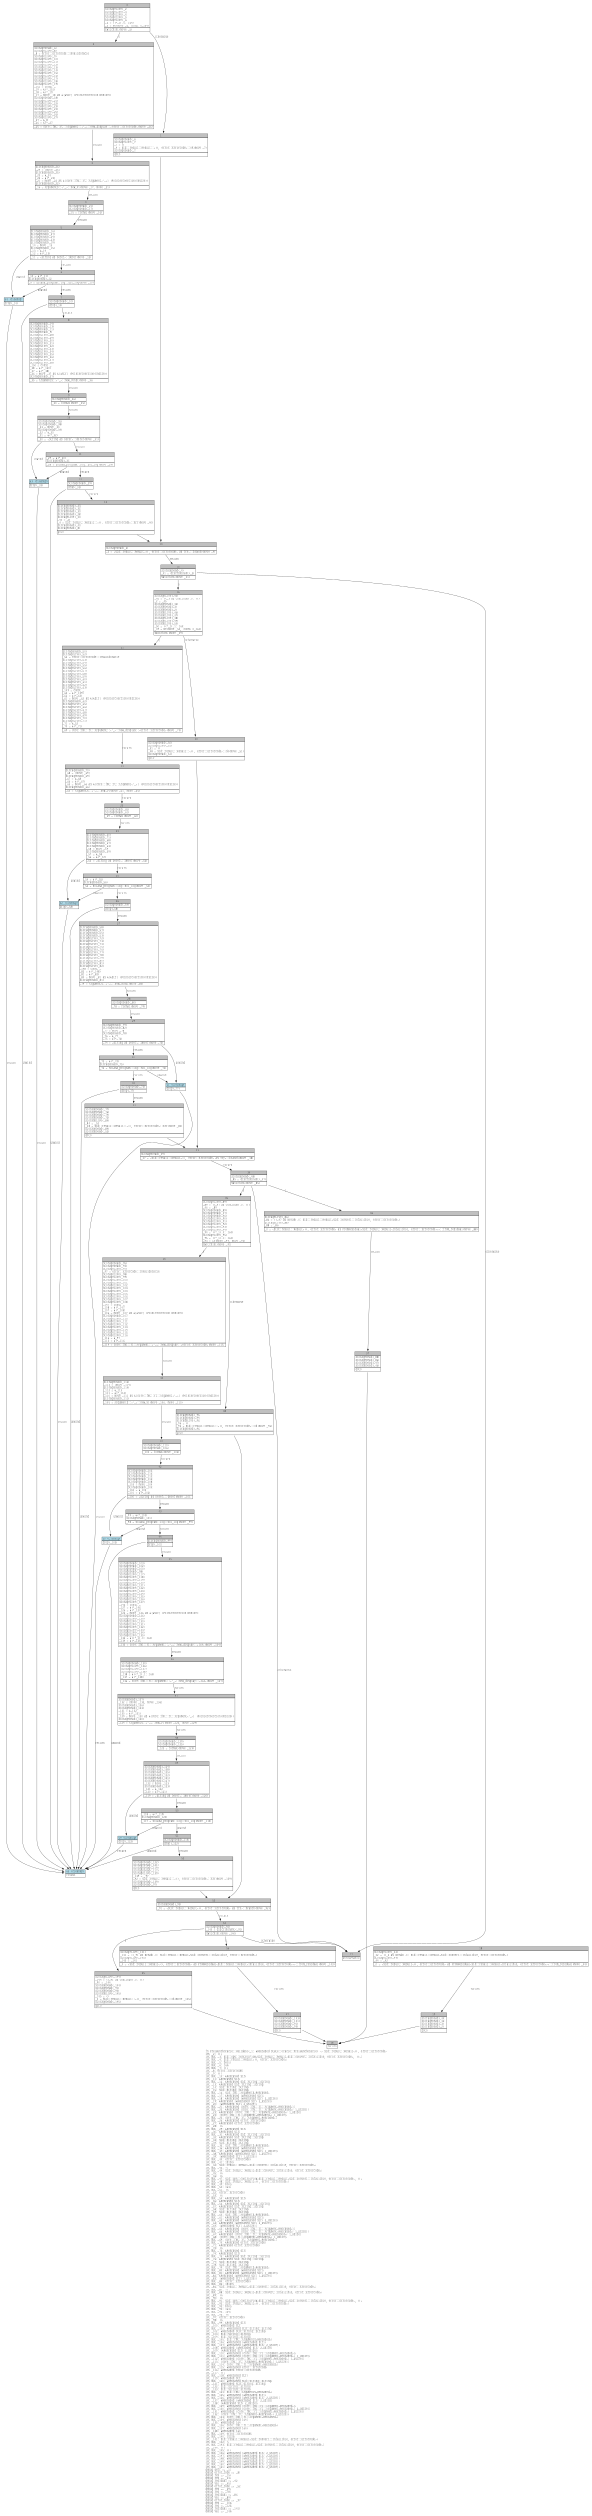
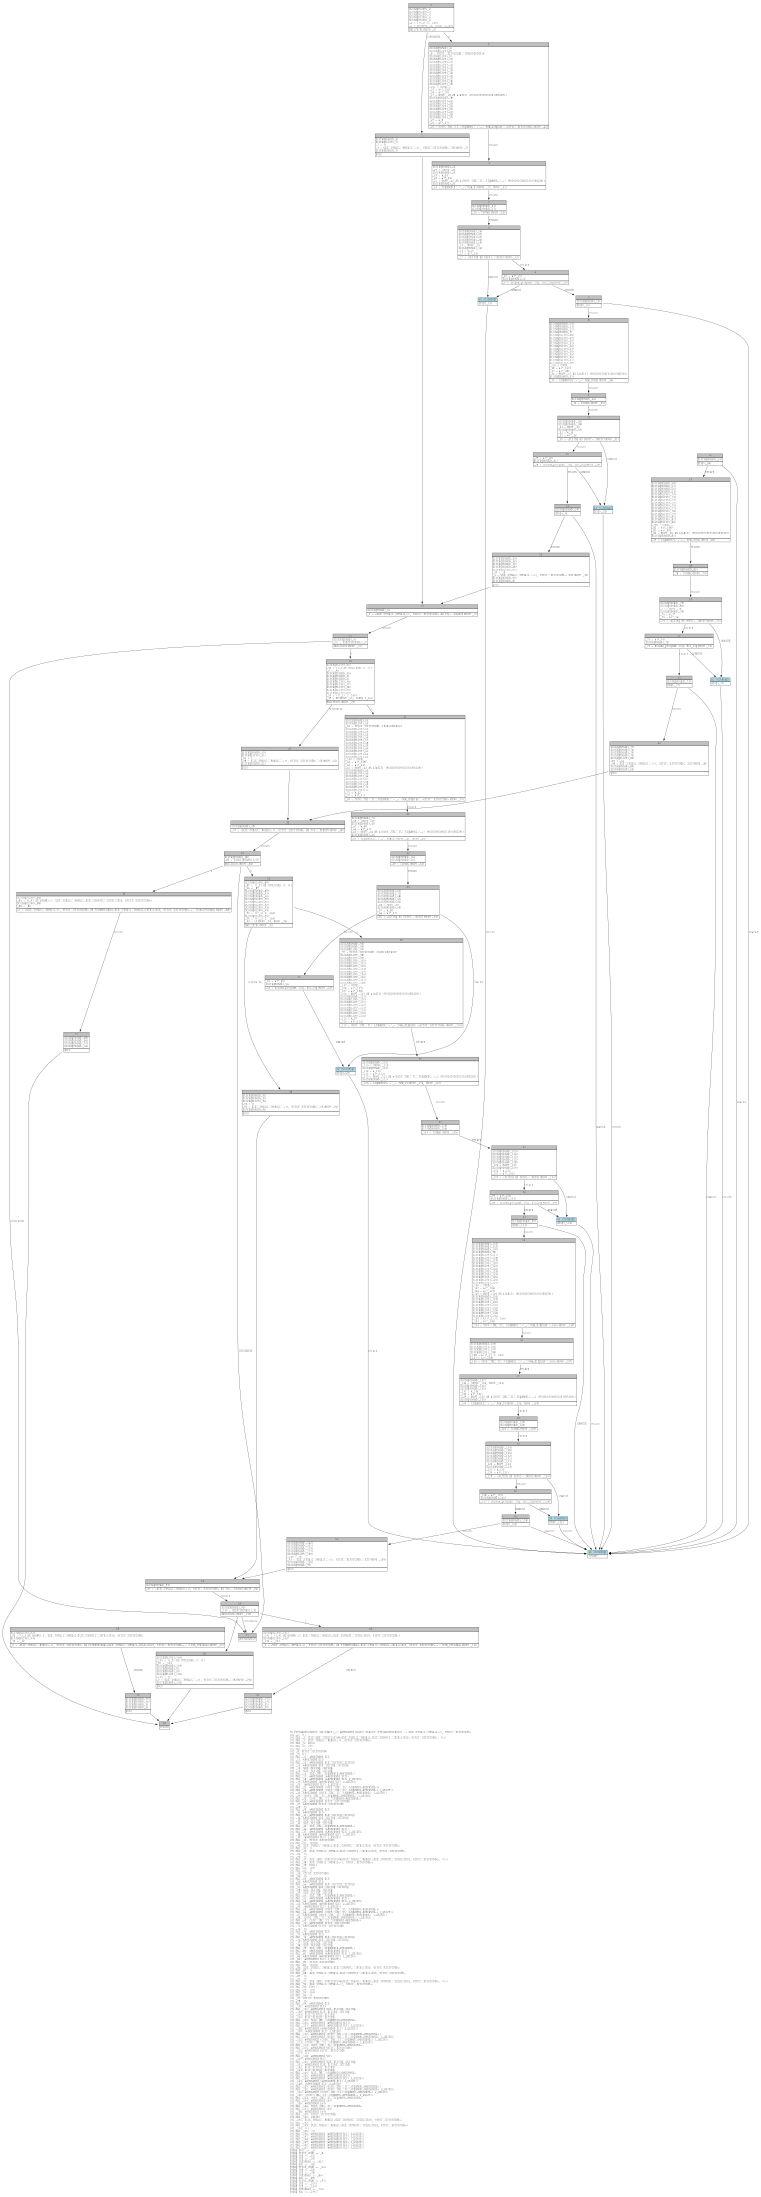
edge "25" -> "26": removed, label "return"
